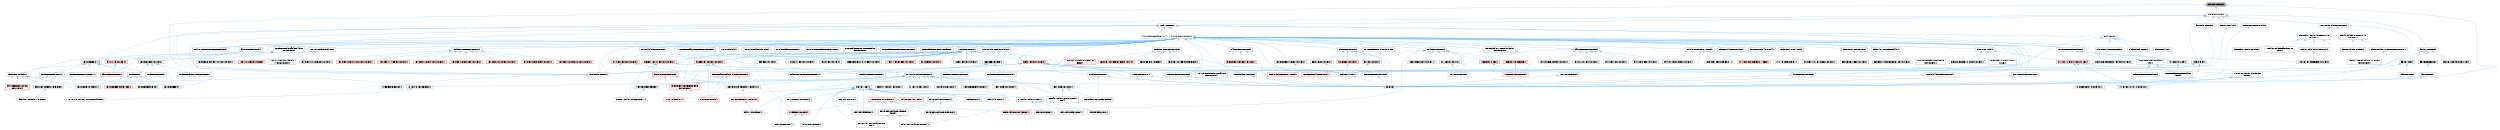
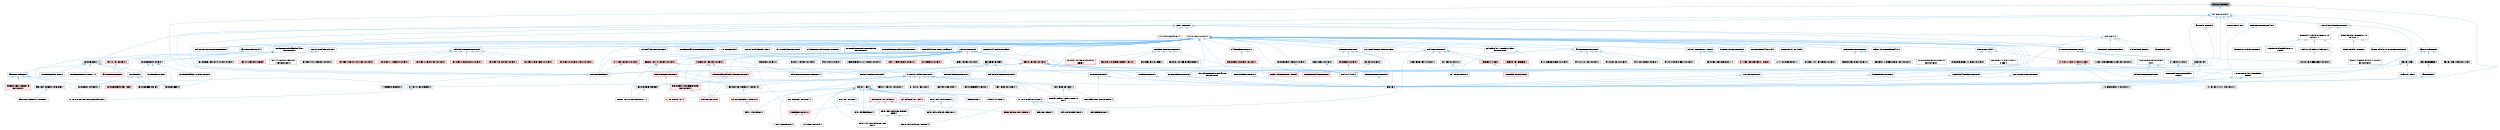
edge "EngineMinimal.h" -> "DemoNetDriver.h": now "EngineMinimal.h" -> "PlayerController.h"
node "GizmoBaseComponent Command.h": label "GizmoBaseComponent Command.h" -> "SelectionEditInteractive Command.h"
